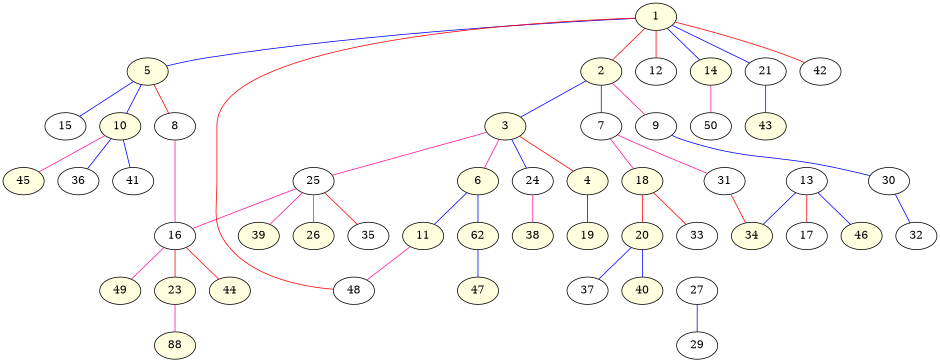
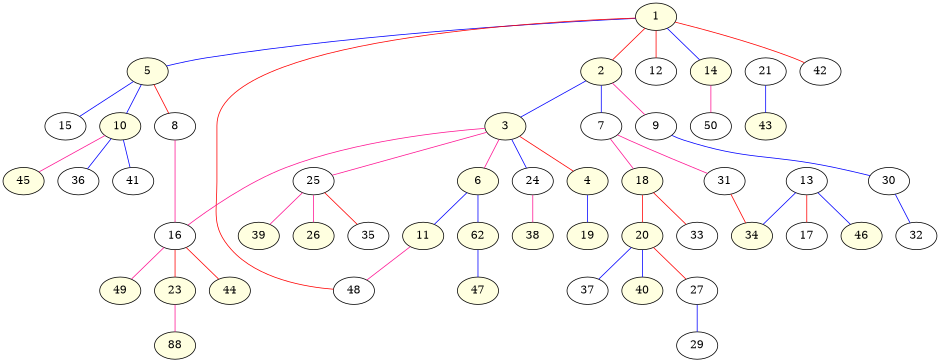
edge "1" -- "21": removed
edge "25" -- "16": now "3" -- "16"
edge "20" -- "27": added
